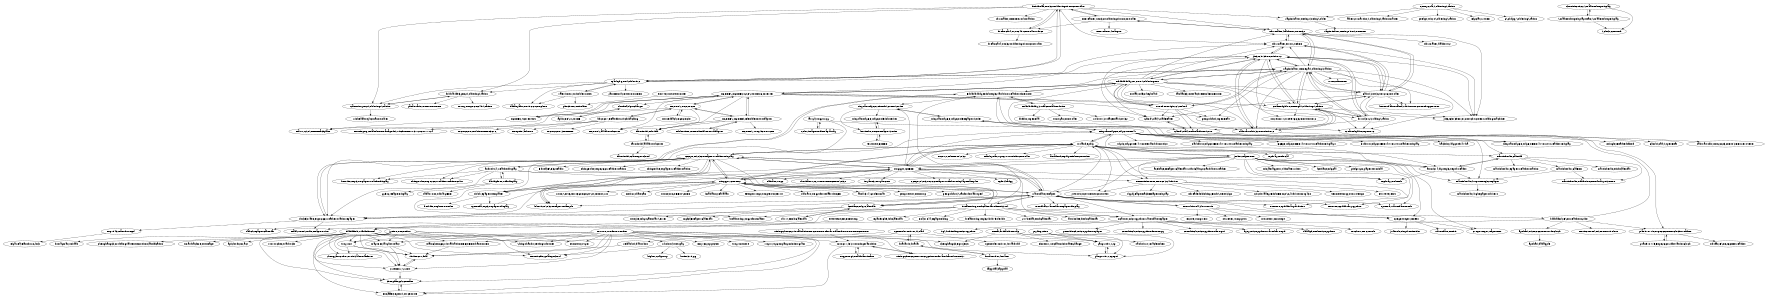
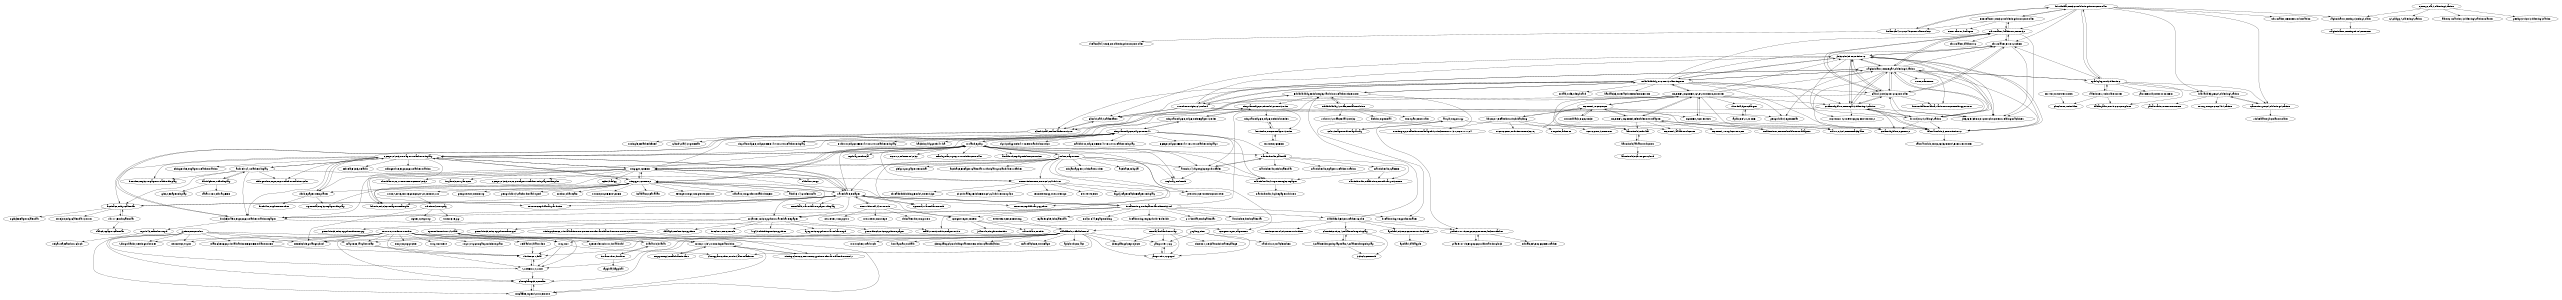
node "FlyGlas/WMRP": removed
node "rec0de/vsmp-zero": label "rec0de/vsmp-zero" -> "ultimate0de/vsmp-zero"
edge "bilibilifmk/ESP_weather_Cube" -> "chuxin520922/SmallDesktopDisplay": added
edge "muwoo/vue-form-render" -> "whoiszxl/tues-pay": now "wuxx/STM32F103C8T6_CMSIS-DAP_SWO" -> "whoiszxl/tues-pay"
